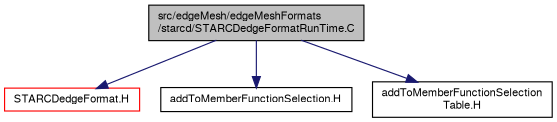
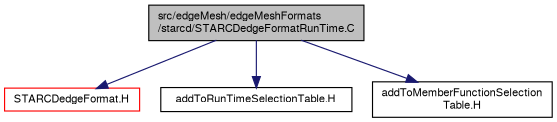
node "addToMemberFunctionSelection.H": label "addToMemberFunctionSelection.H" -> "addToRunTimeSelectionTable.H"
